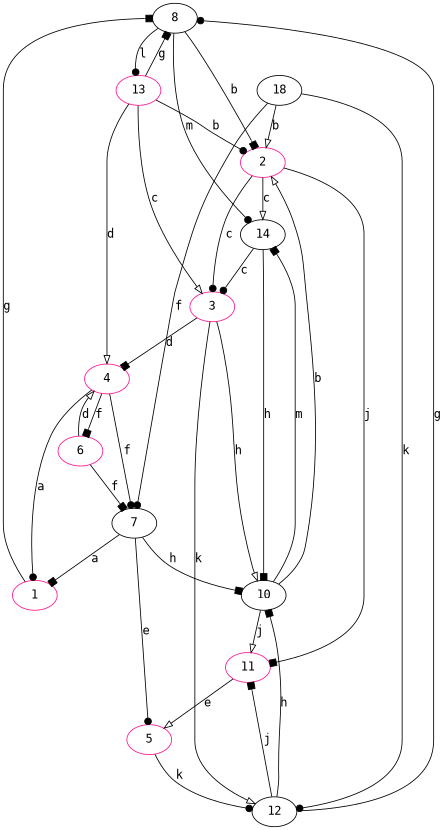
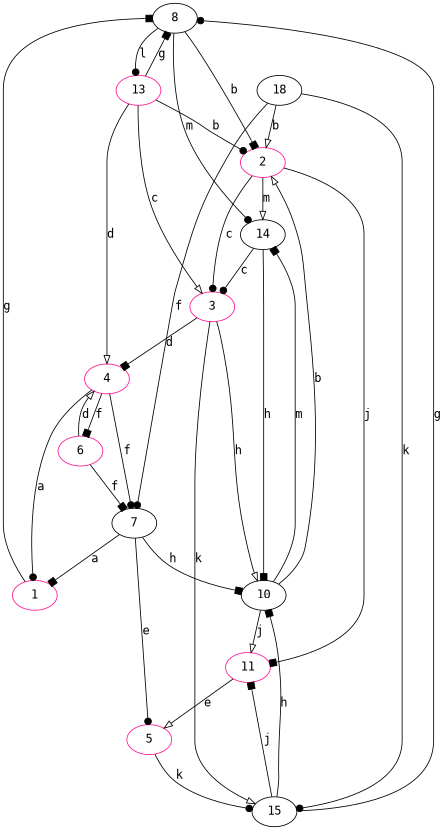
edge "2" -> "14": label "c" -> "m"
node "12": label "12" -> "15"
